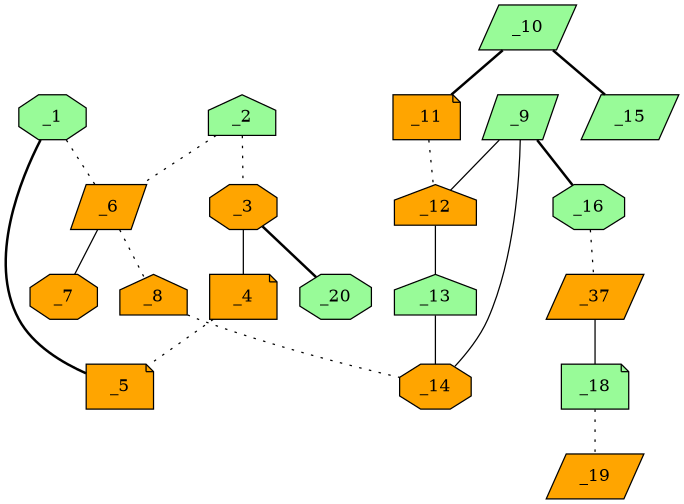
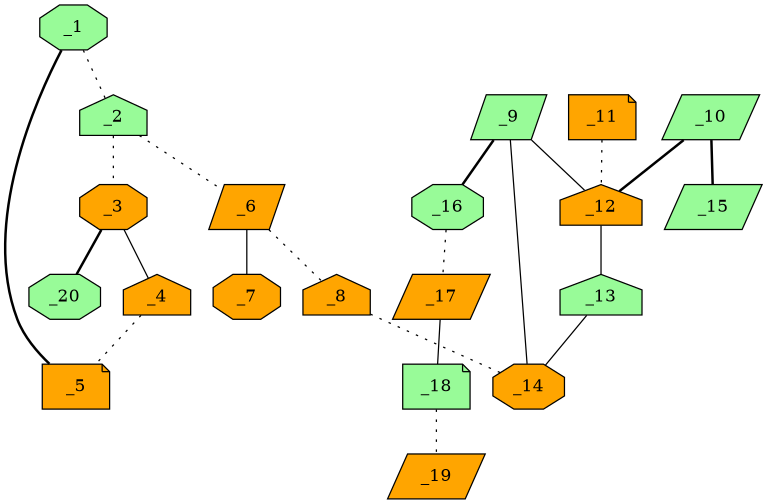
edge "_10" -- "_11": now "_10" -- "_12"
edge "_1" -- "_6": now "_1" -- "_2"
node "_4": shape note -> house
node "_37": label "_37" -> "_17"
